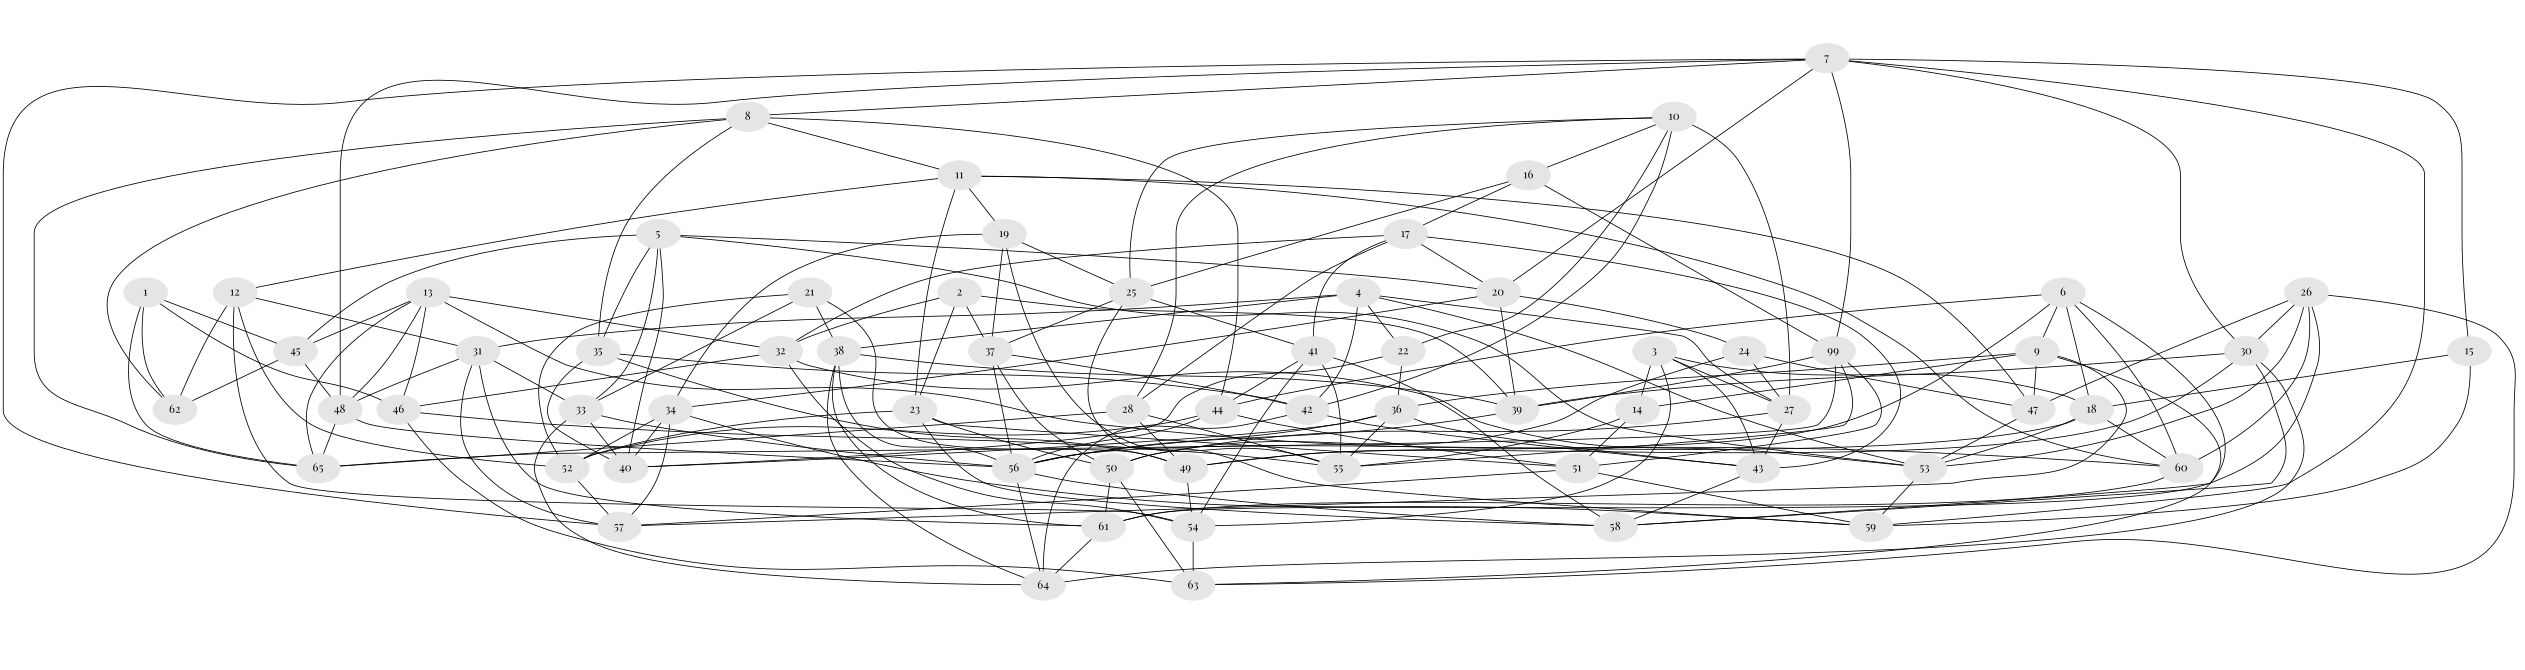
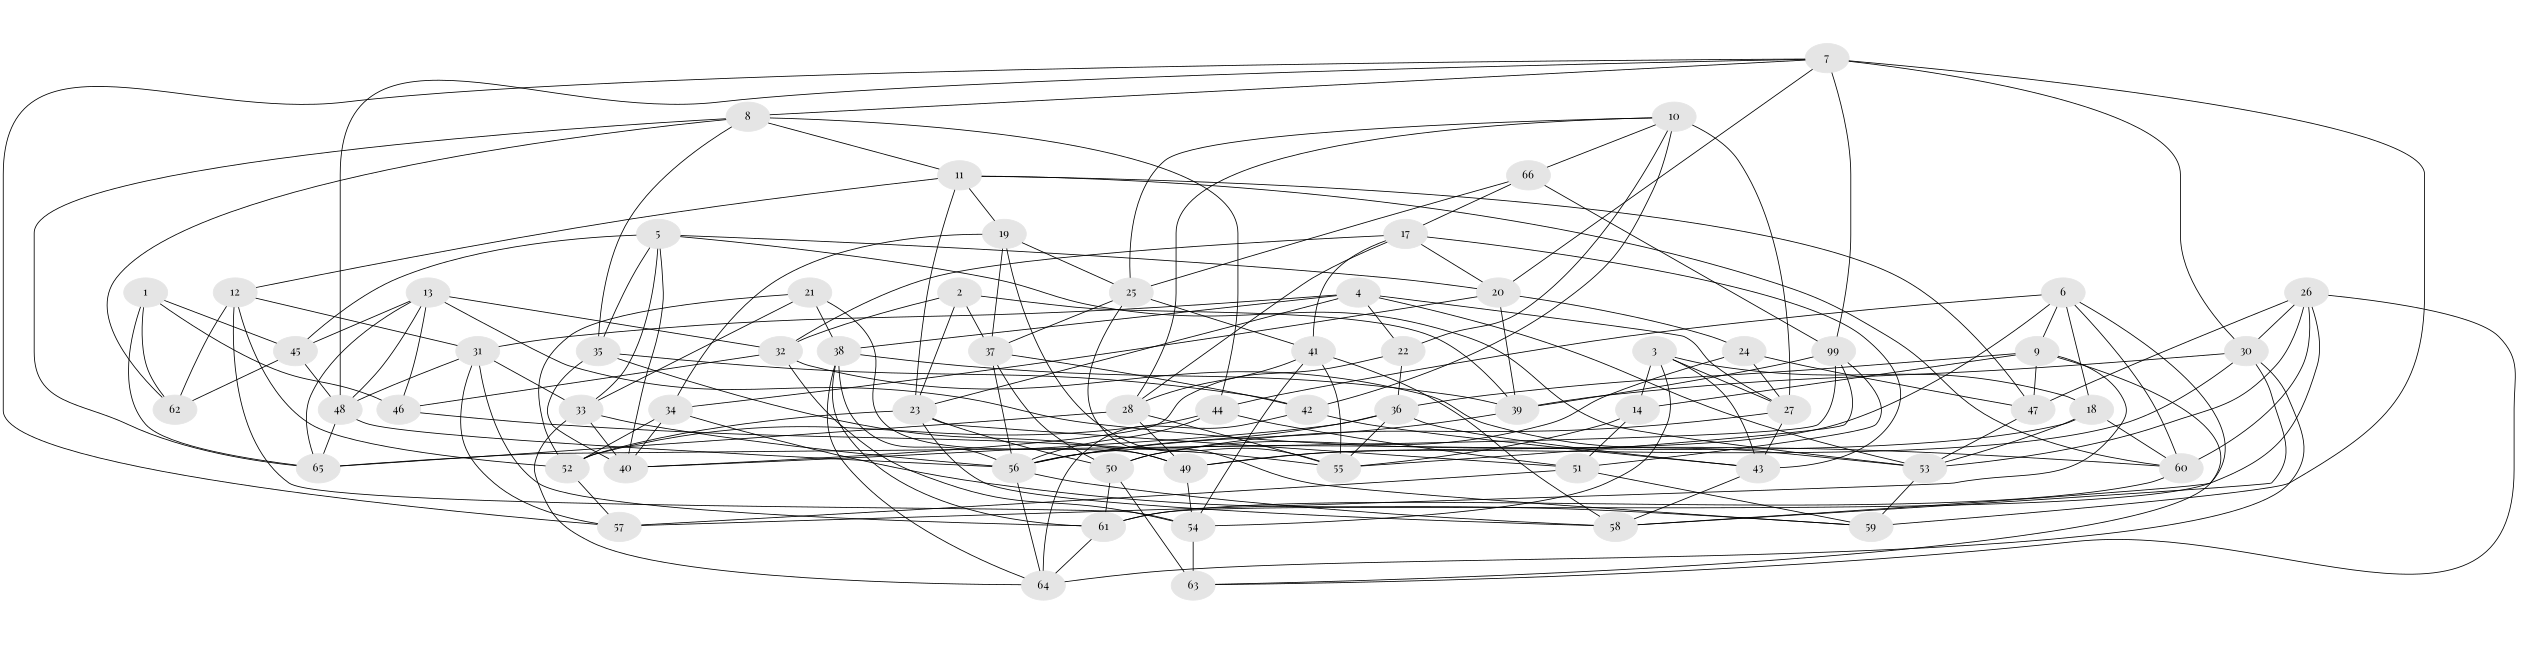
node "16": label "16" -> "66"
node "15": removed
edge "4" -- "42": now "4" -- "23"
edge "41" -- "44": now "41" -- "28"
edge "34" -- "57": removed
edge "46" -- "63": removed
